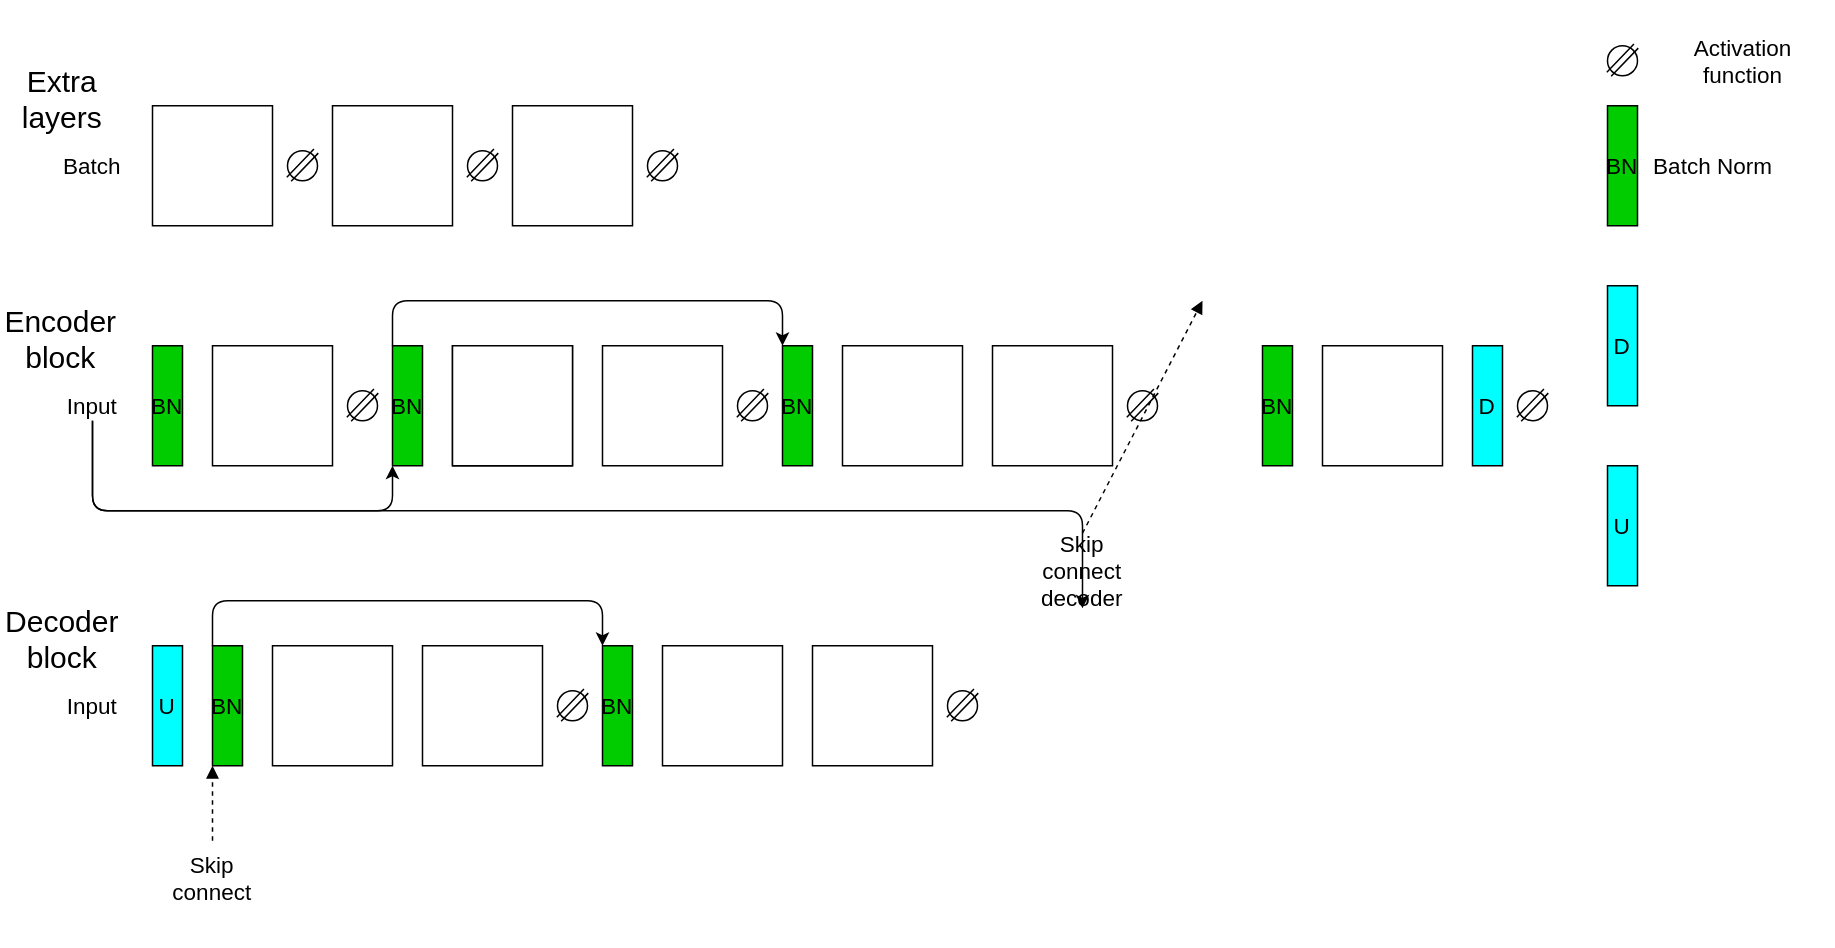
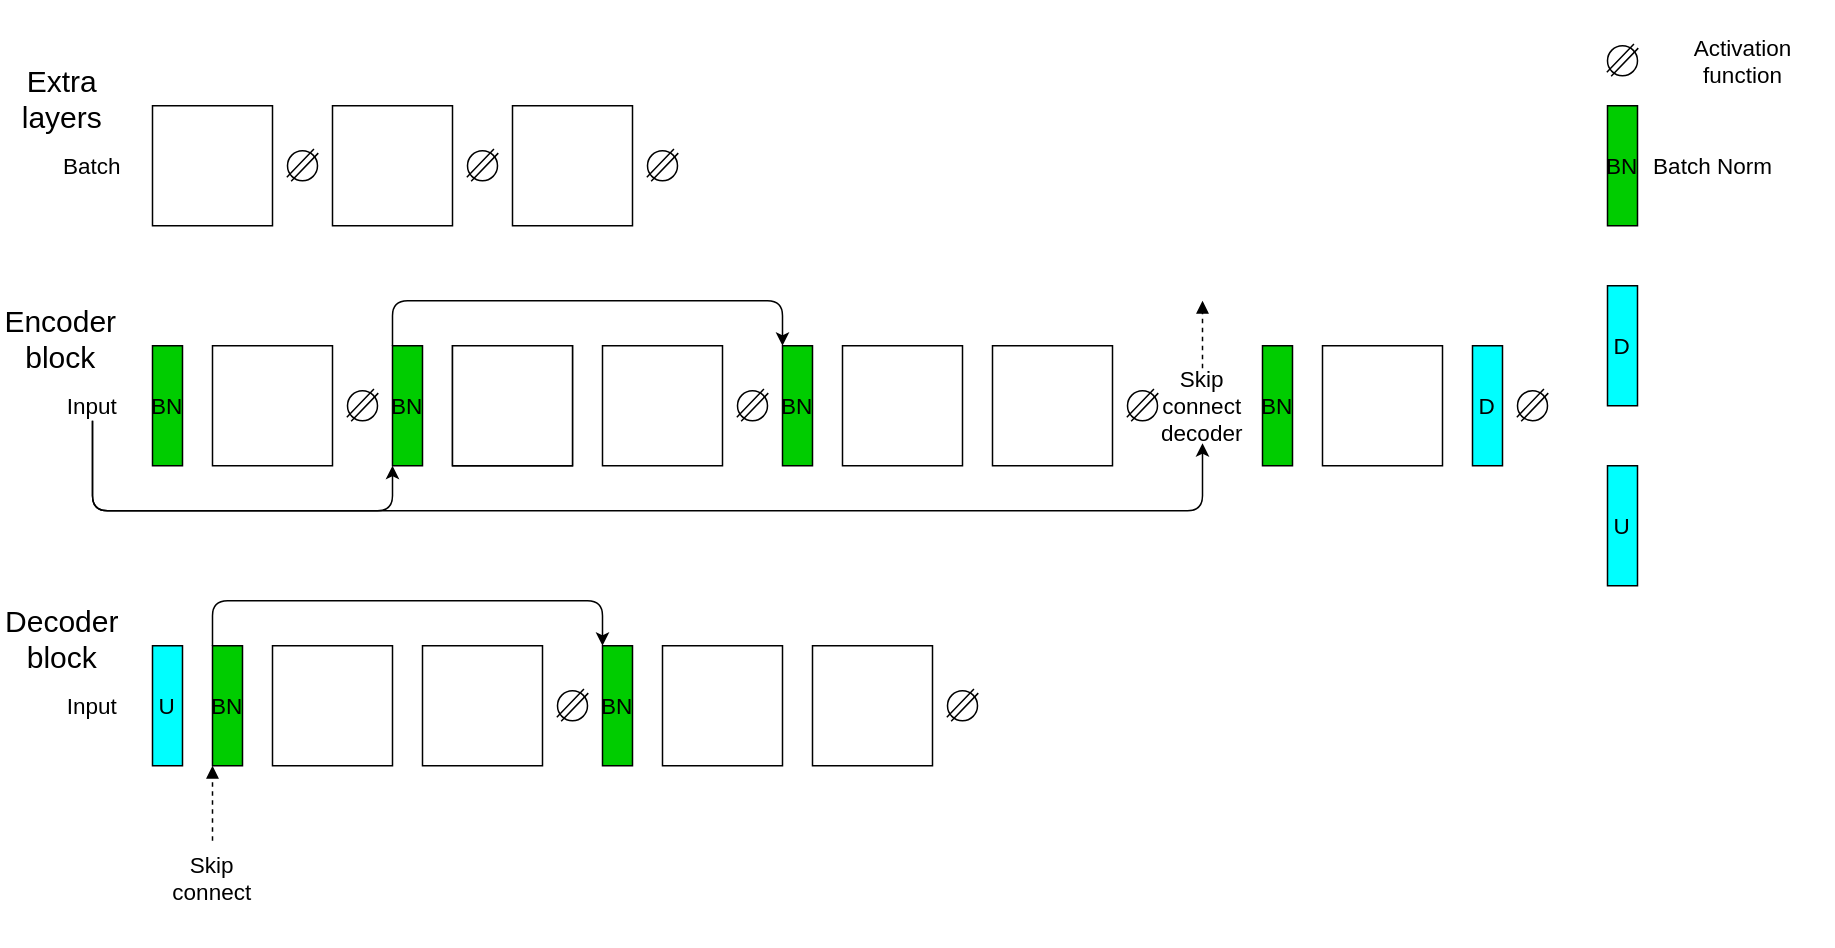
node "Skipconnectdecoder": moved (1082, 571) -> (1202, 406)
